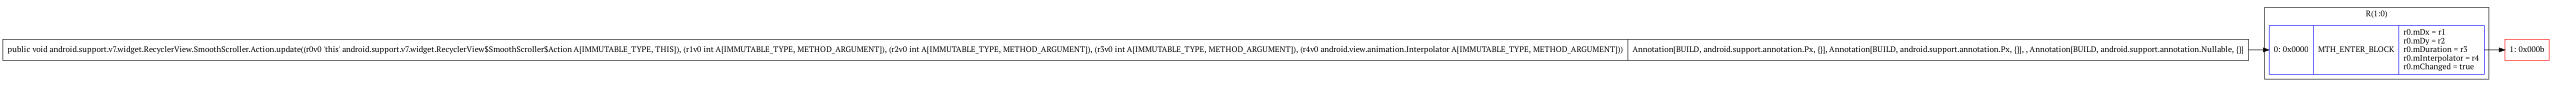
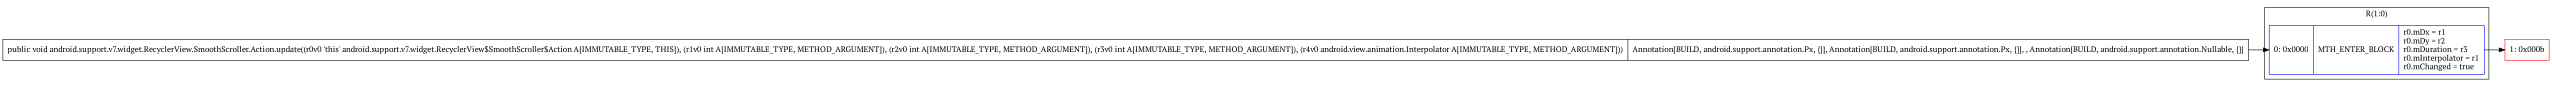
node "0: 0x0000": text "r0.mInterpolator = r4" -> "r0.mInterpolator = r1"
